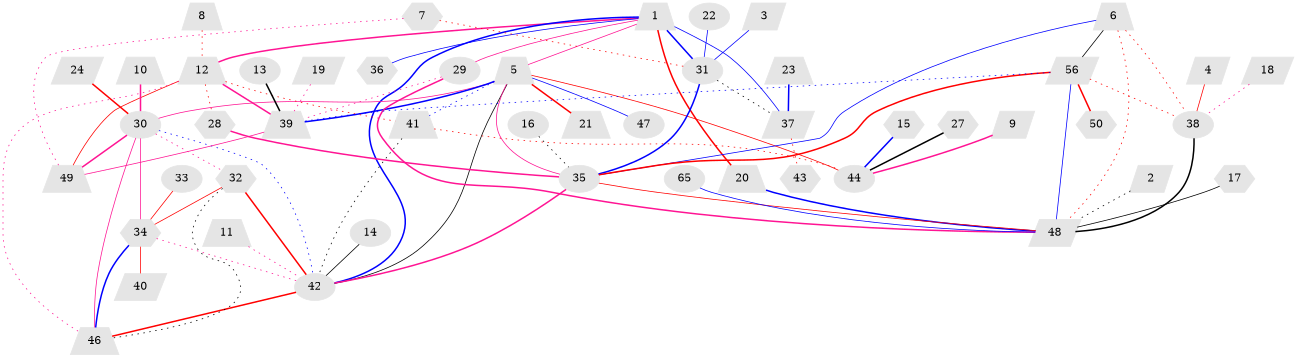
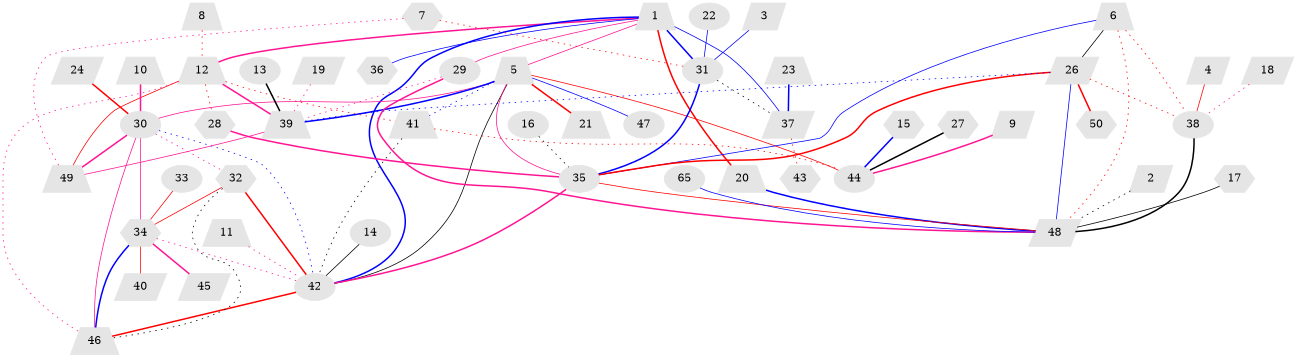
node "56": label "56" -> "26"
node "45": added
